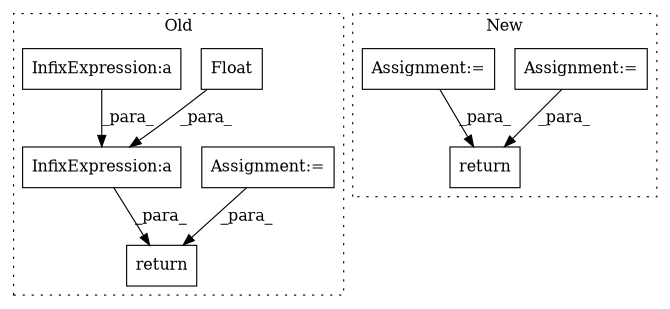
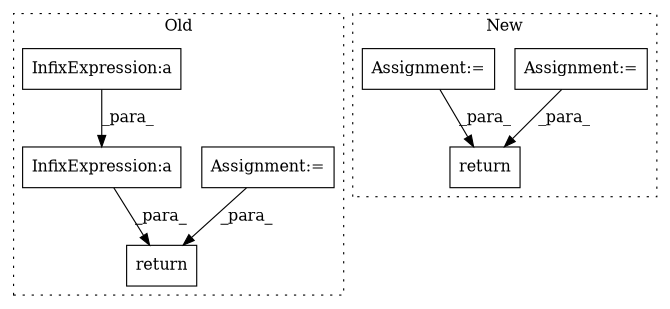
node "Float": removed
